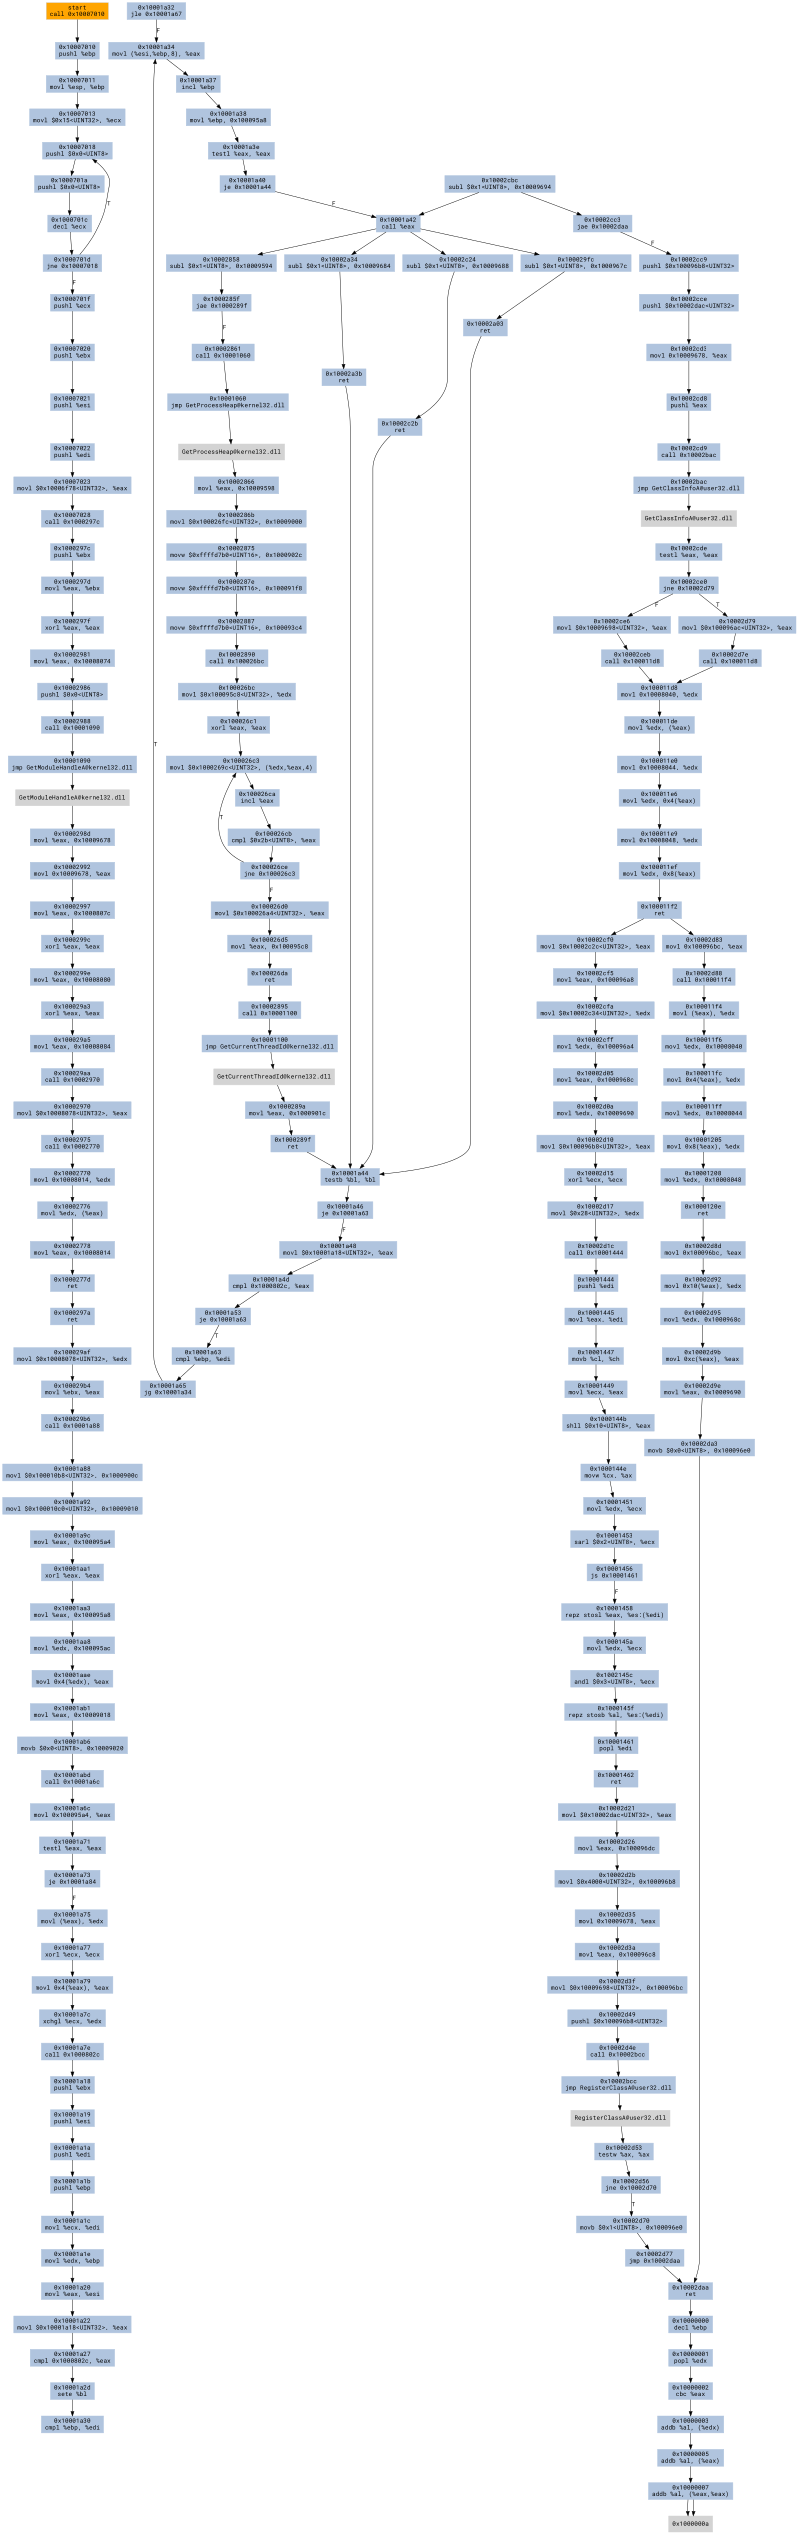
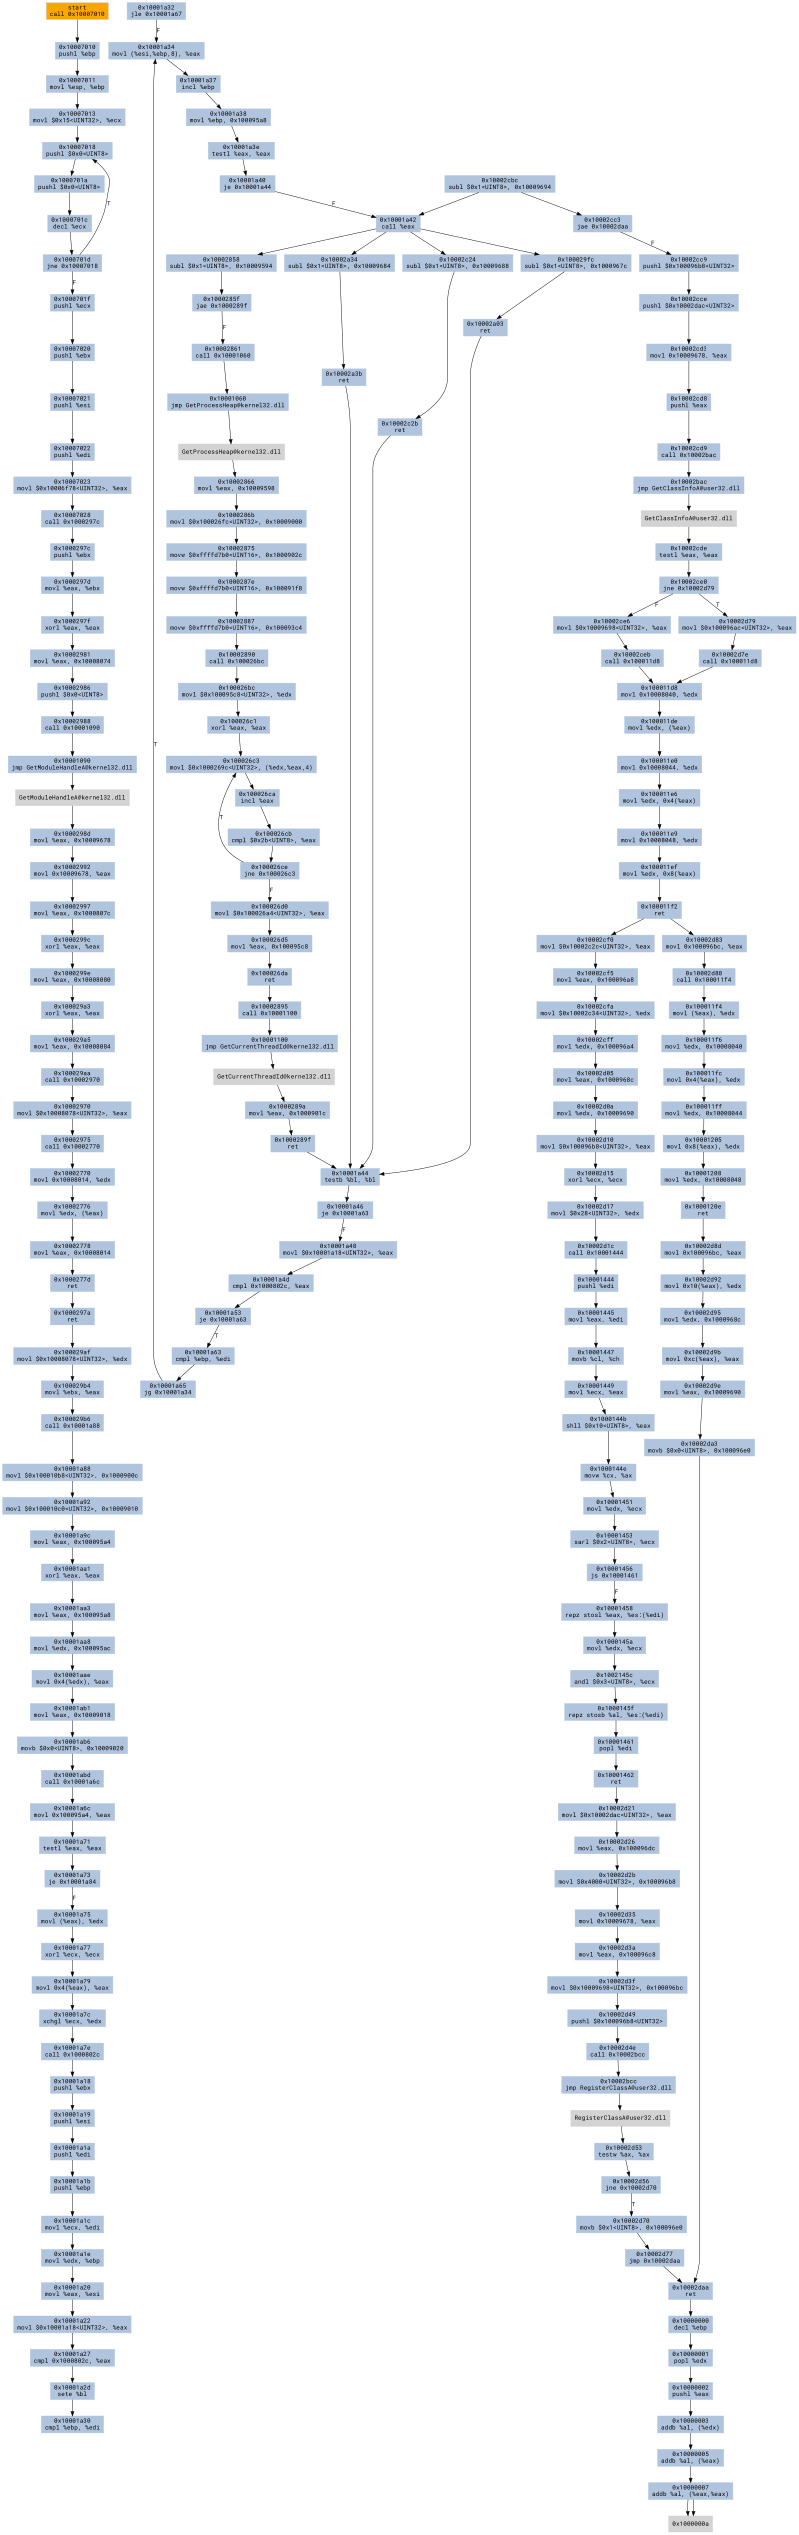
node "0x10000002 cbc %eax": label "0x10000002 cbc %eax" -> "0x10000002 pushl %eax"
